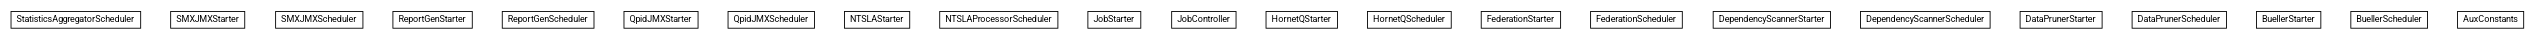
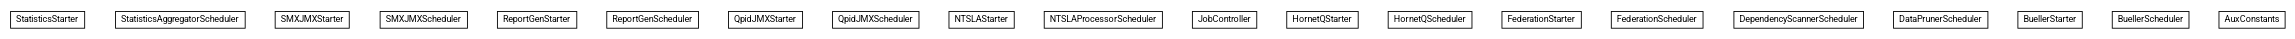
node "StatisticsStarter": added
node "JobStarter": removed
node "DependencyScannerStarter": removed
node "DataPrunerStarter": removed
